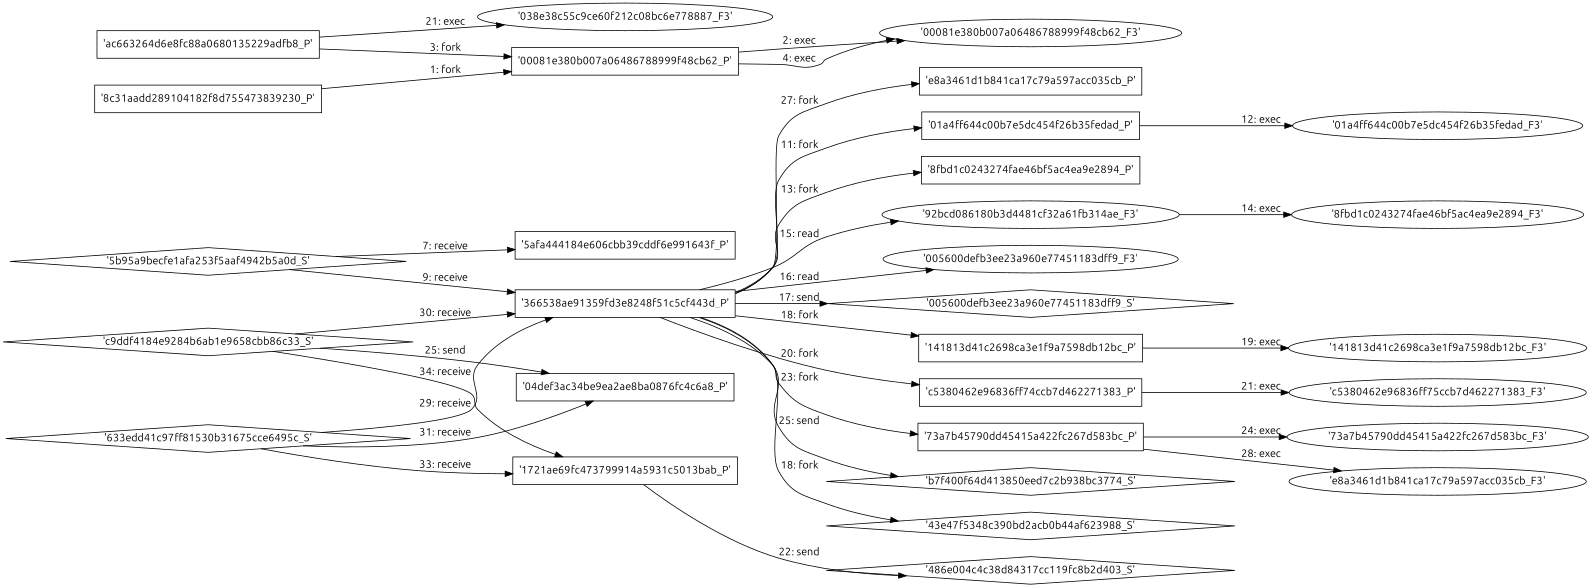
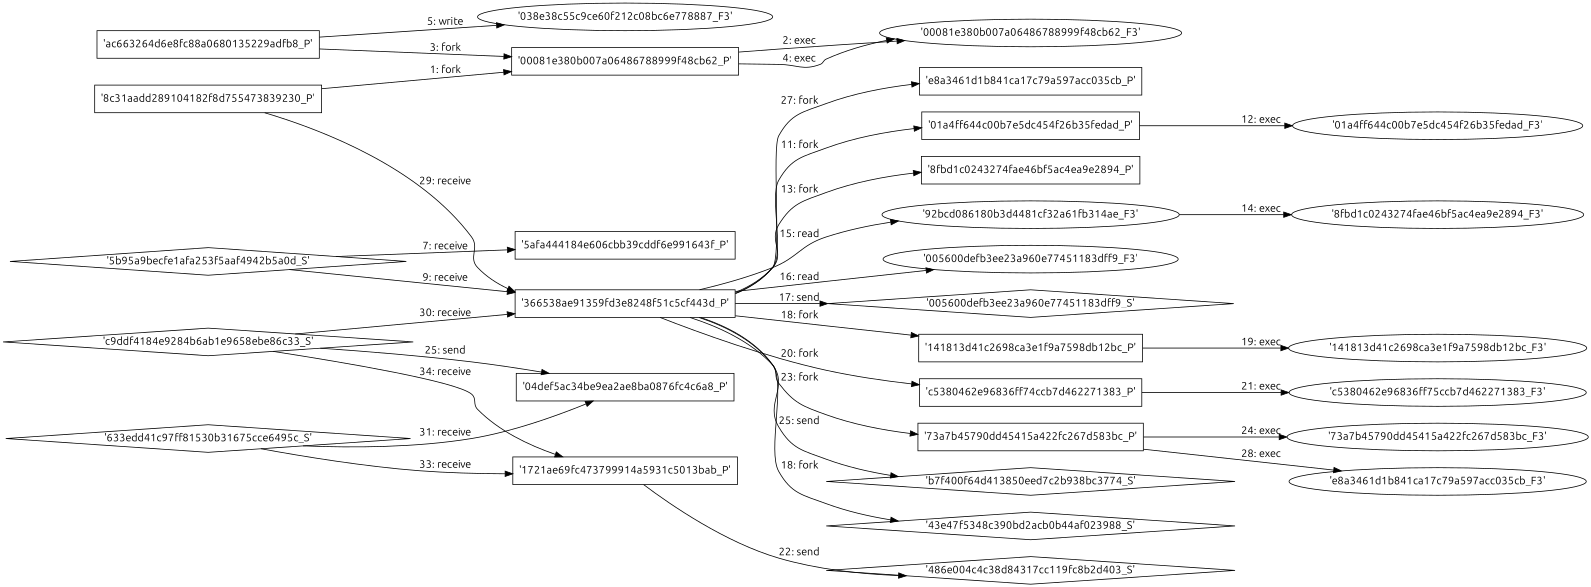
edge "'ac663264d6e8fc88a0680135229adfb8_P'" -> "'038e38c55c9ce60f212c08bc6e778887_F3'": label "21: exec" -> "5: write"
node "'c9ddf4184e9284b6ab1e9658cbb86c33_S'": label "'c9ddf4184e9284b6ab1e9658cbb86c33_S'" -> "'c9ddf4184e9284b6ab1e9658ebe86c33_S'"
node "'04def3ac34be9ea2ae8ba0876fc4c6a8_P'": label "'04def3ac34be9ea2ae8ba0876fc4c6a8_P'" -> "'04def5ac34be9ea2ae8ba0876fc4c6a8_P'"
edge "'633edd41c97ff81530b31675cce6495c_S'" -> "'366538ae91359fd3e8248f51c5cf443d_P'": now "'8c31aadd289104182f8d755473839230_P'" -> "'366538ae91359fd3e8248f51c5cf443d_P'"
node "'43e47f5348c390bd2acb0b44af623988_S'": label "'43e47f5348c390bd2acb0b44af623988_S'" -> "'43e47f5348c390bd2acb0b44af023988_S'"
